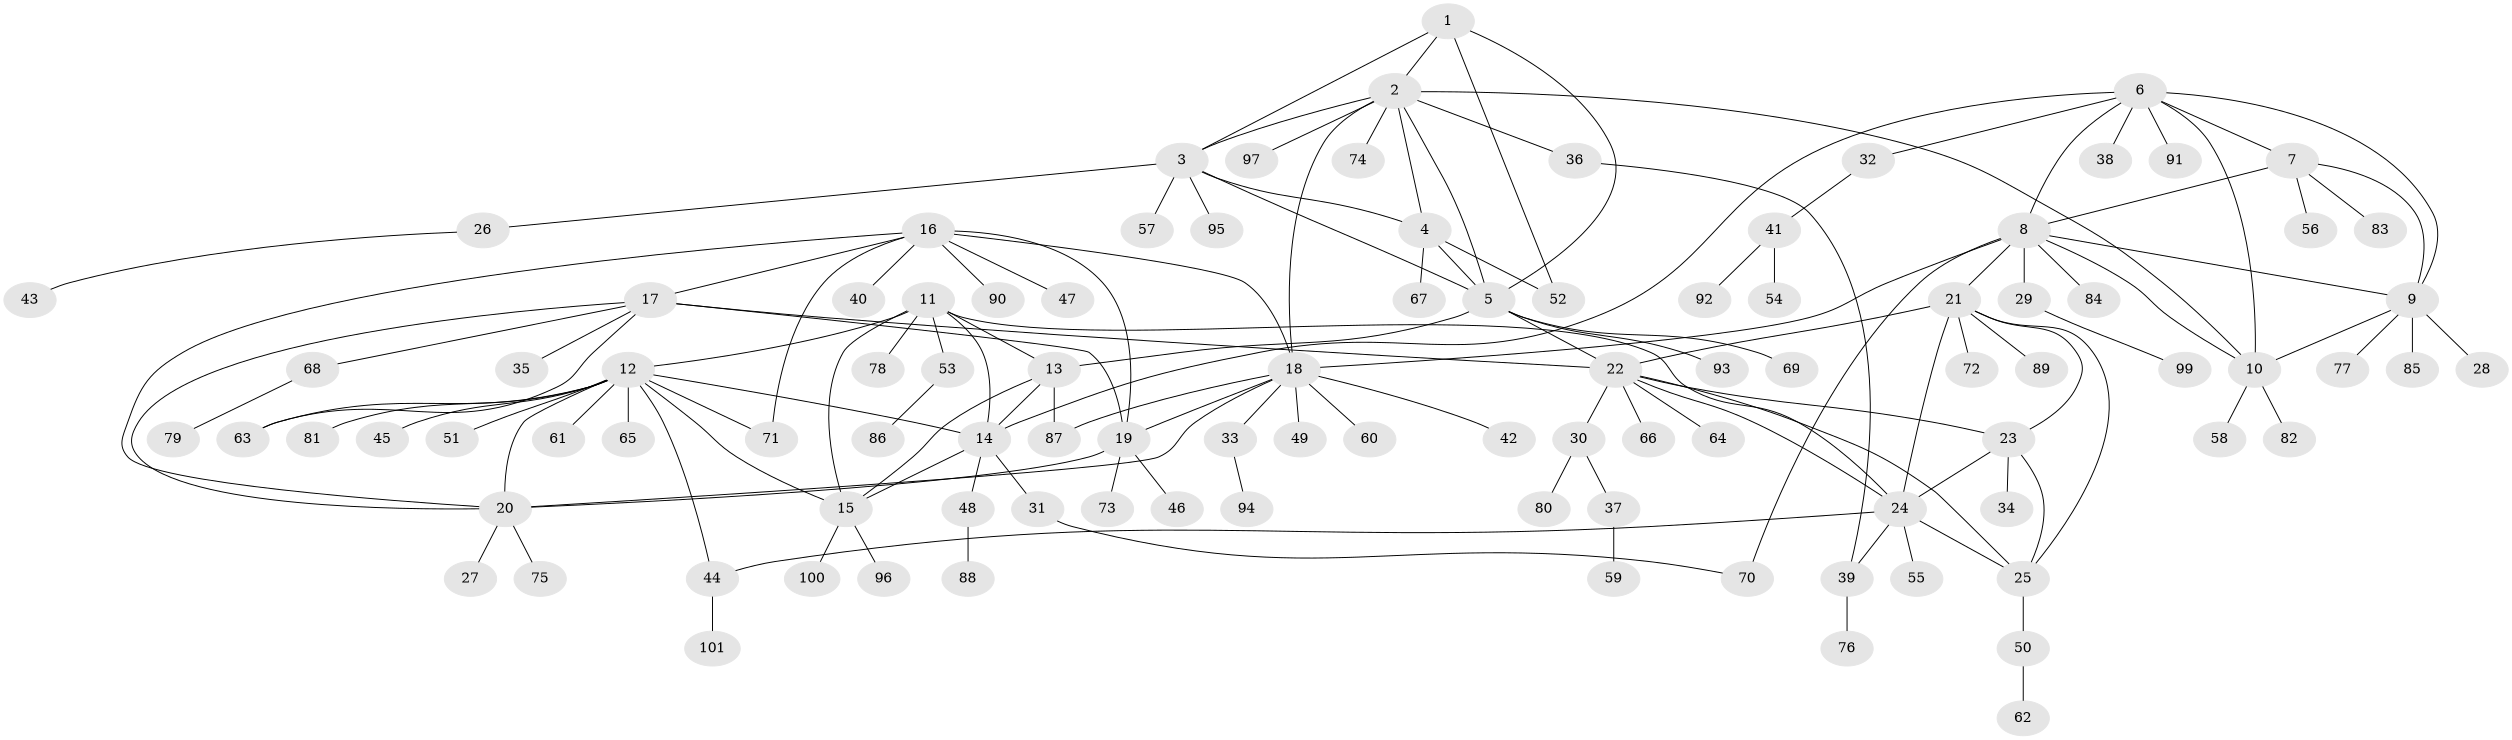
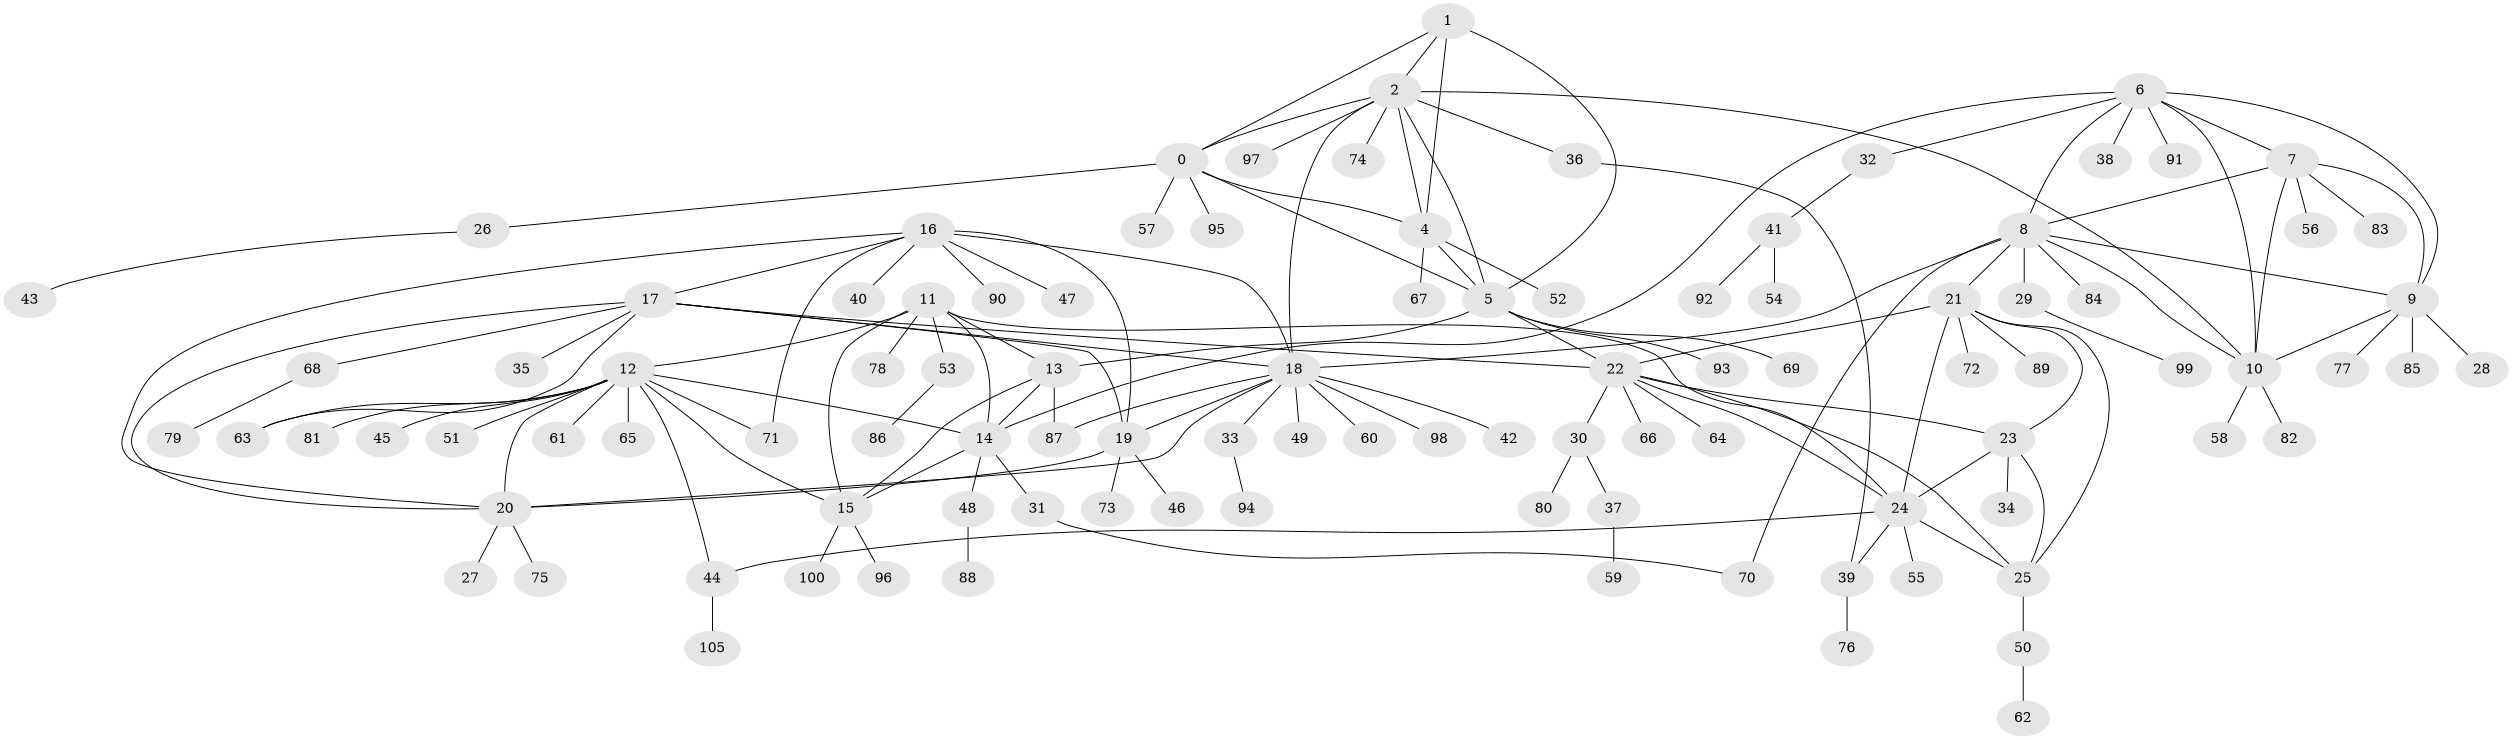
node "3": label "3" -> "0"
edge "1" -- "52": now "1" -- "4"
edge "7" -- "10": added
edge "17" -- "18": added
node "98": added
node "101": label "101" -> "105"
